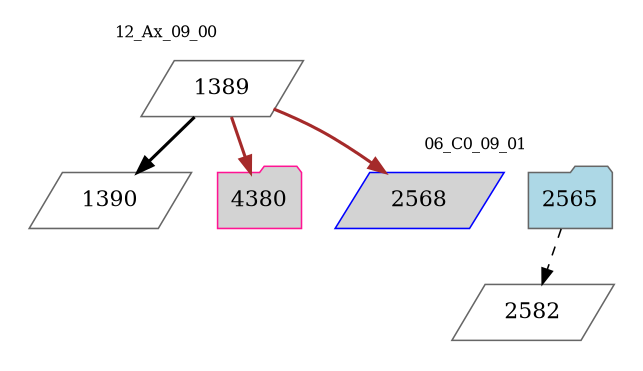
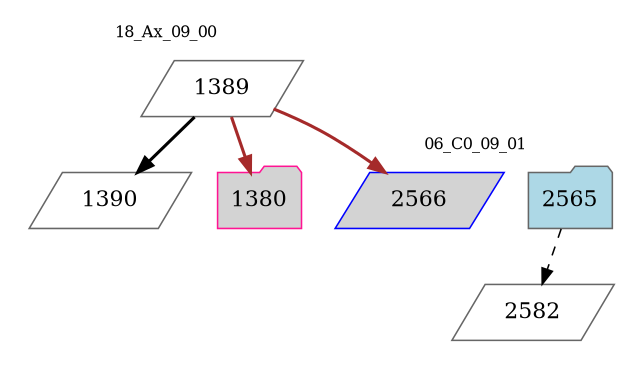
cluster "12_Ax_09_00": label "12_Ax_09_00" -> "18_Ax_09_00"
node "4380": label "4380" -> "1380"
node "2568": label "2568" -> "2566"
